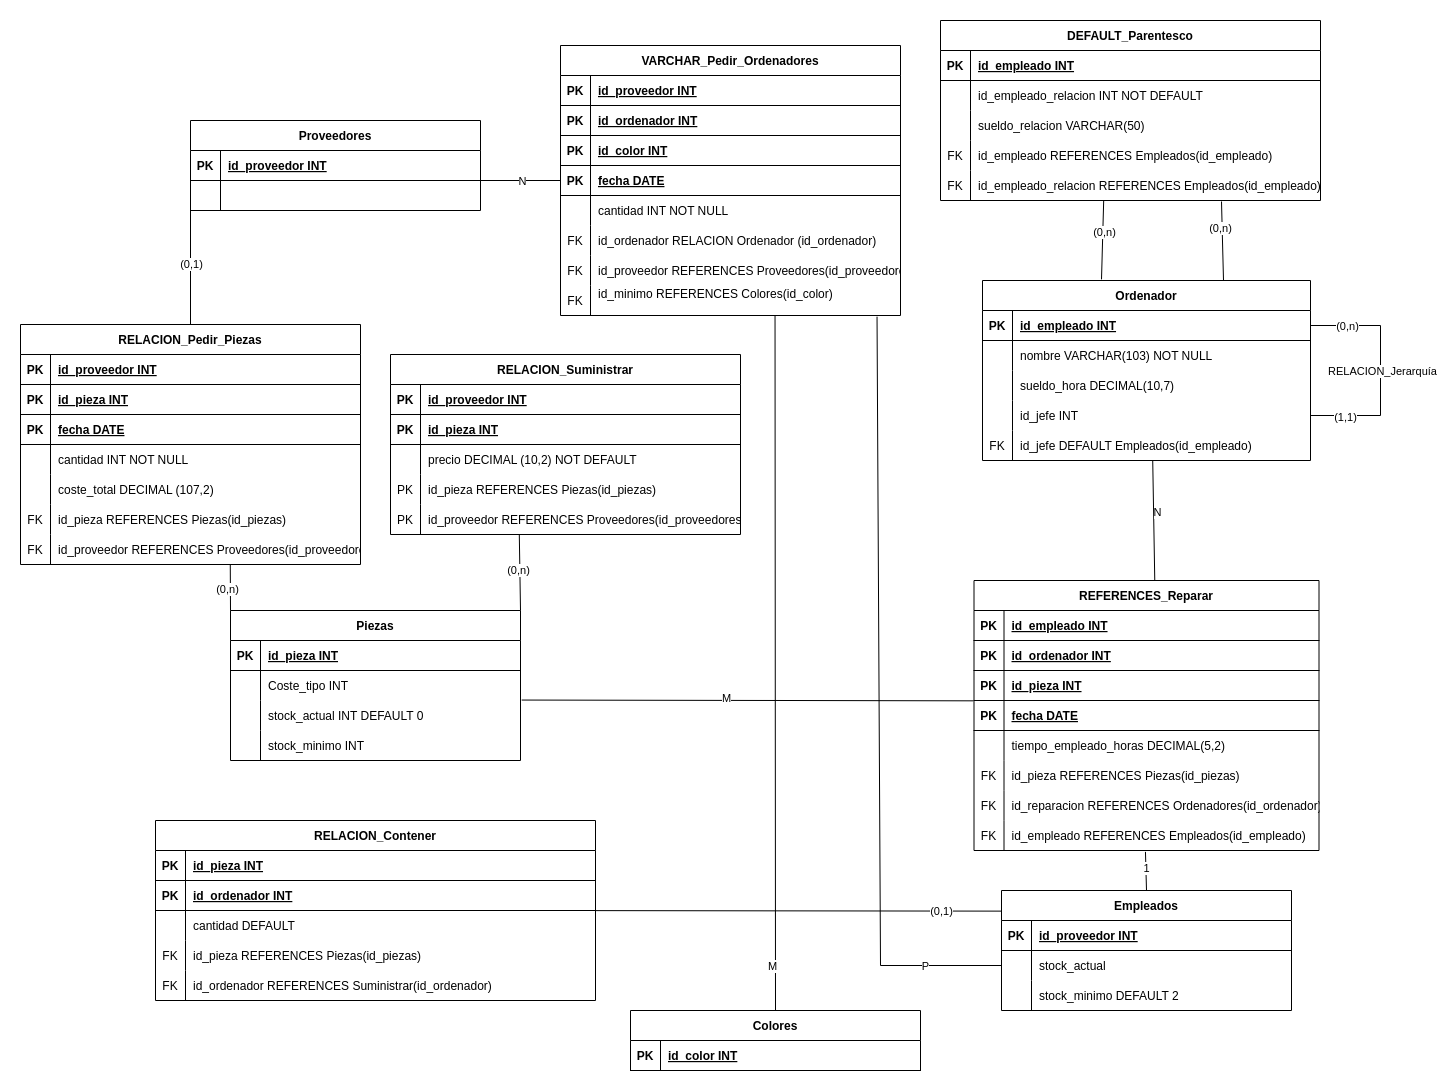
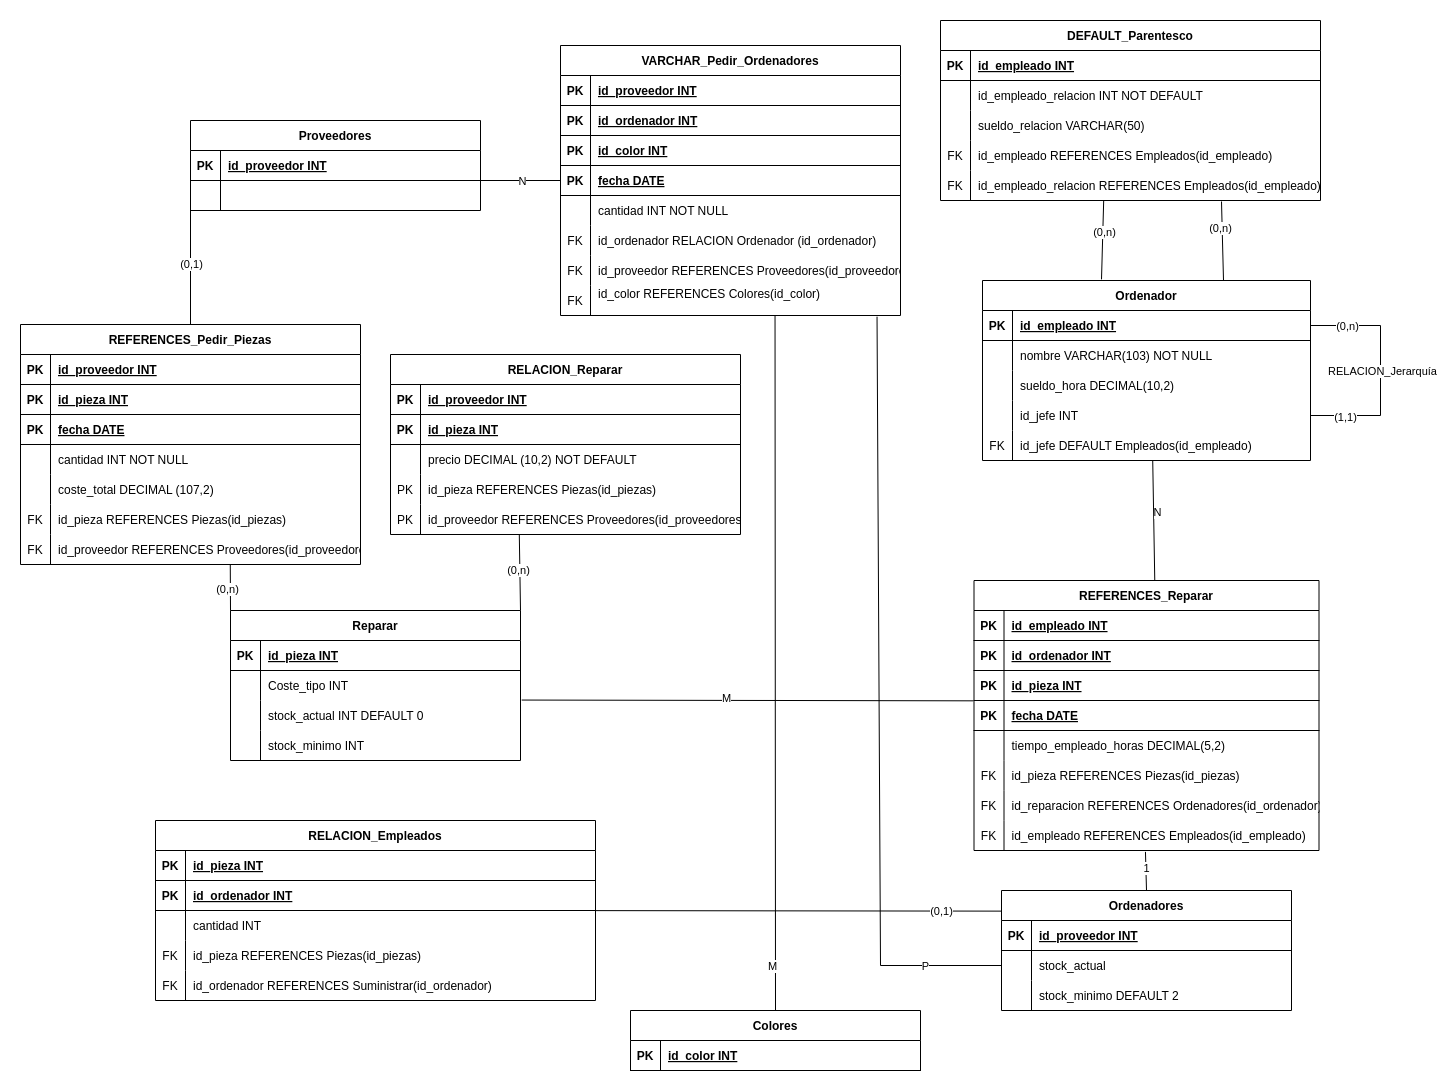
node "id_minimo REFERENCES Colores(id_color)": label "id_minimo REFERENCES Colores(id_color)" -> "id_color REFERENCES Colores(id_color)"
node "RELACION_Pedir_Piezas": label "RELACION_Pedir_Piezas" -> "REFERENCES_Pedir_Piezas"
node "RELACION_Suministrar": label "RELACION_Suministrar" -> "RELACION_Reparar"
node "sueldo_hora DECIMAL(10,7)": label "sueldo_hora DECIMAL(10,7)" -> "sueldo_hora DECIMAL(10,2)"
node "Piezas": label "Piezas" -> "Reparar"
node "RELACION_Contener": label "RELACION_Contener" -> "RELACION_Empleados"
node "Empleados": label "Empleados" -> "Ordenadores"
node "cantidad DEFAULT": label "cantidad DEFAULT" -> "cantidad INT"
